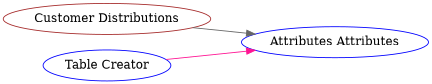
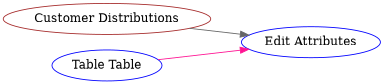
node "Attributes Attributes": label "Attributes Attributes" -> "Edit Attributes"
node "Table Creator": label "Table Creator" -> "Table Table"
